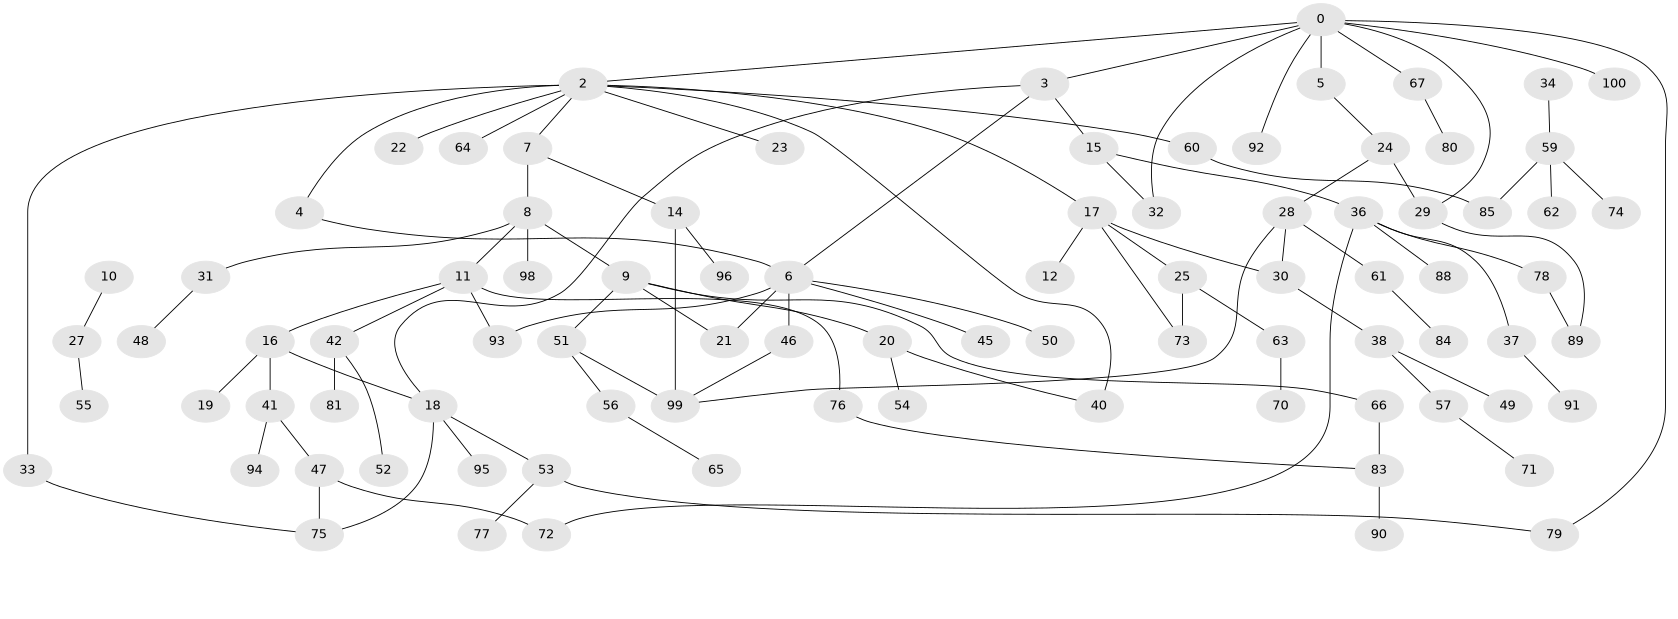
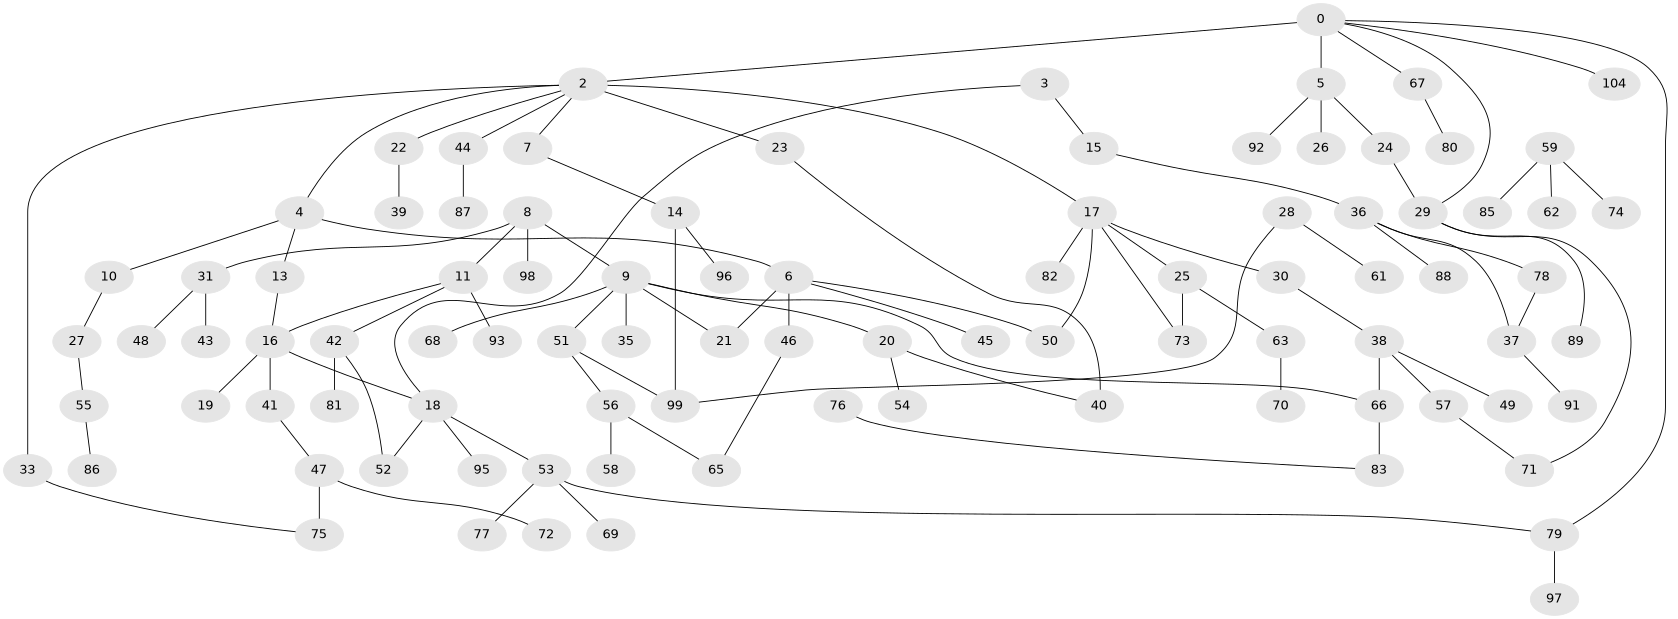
edge "0" -- "3": removed
edge "0" -- "92": now "5" -- "92"
node "34": removed
node "100": label "100" -> "104"
node "64": label "64" -> "44"
node "60": removed
node "26": added
edge "7" -- "8": removed
edge "3" -- "6": removed
edge "2" -- "40": now "23" -- "40"
edge "24" -- "28": removed
node "39": added
node "87": added
node "32": removed
edge "4" -- "10": added
edge "28" -- "30": removed
node "13": added
node "12": label "12" -> "82"
edge "17" -- "50": added
edge "29" -- "71": added
edge "11" -- "76": removed
edge "6" -- "93": removed
edge "78" -- "89": now "78" -- "37"
node "43": added
node "68": added
node "35": added
node "84": removed
edge "46" -- "99": now "46" -- "65"
edge "38" -- "66": added
node "86": added
node "94": removed
node "58": added
edge "18" -- "75": now "18" -- "52"
edge "36" -- "72": removed
node "69": added
node "90": removed
node "97": added
